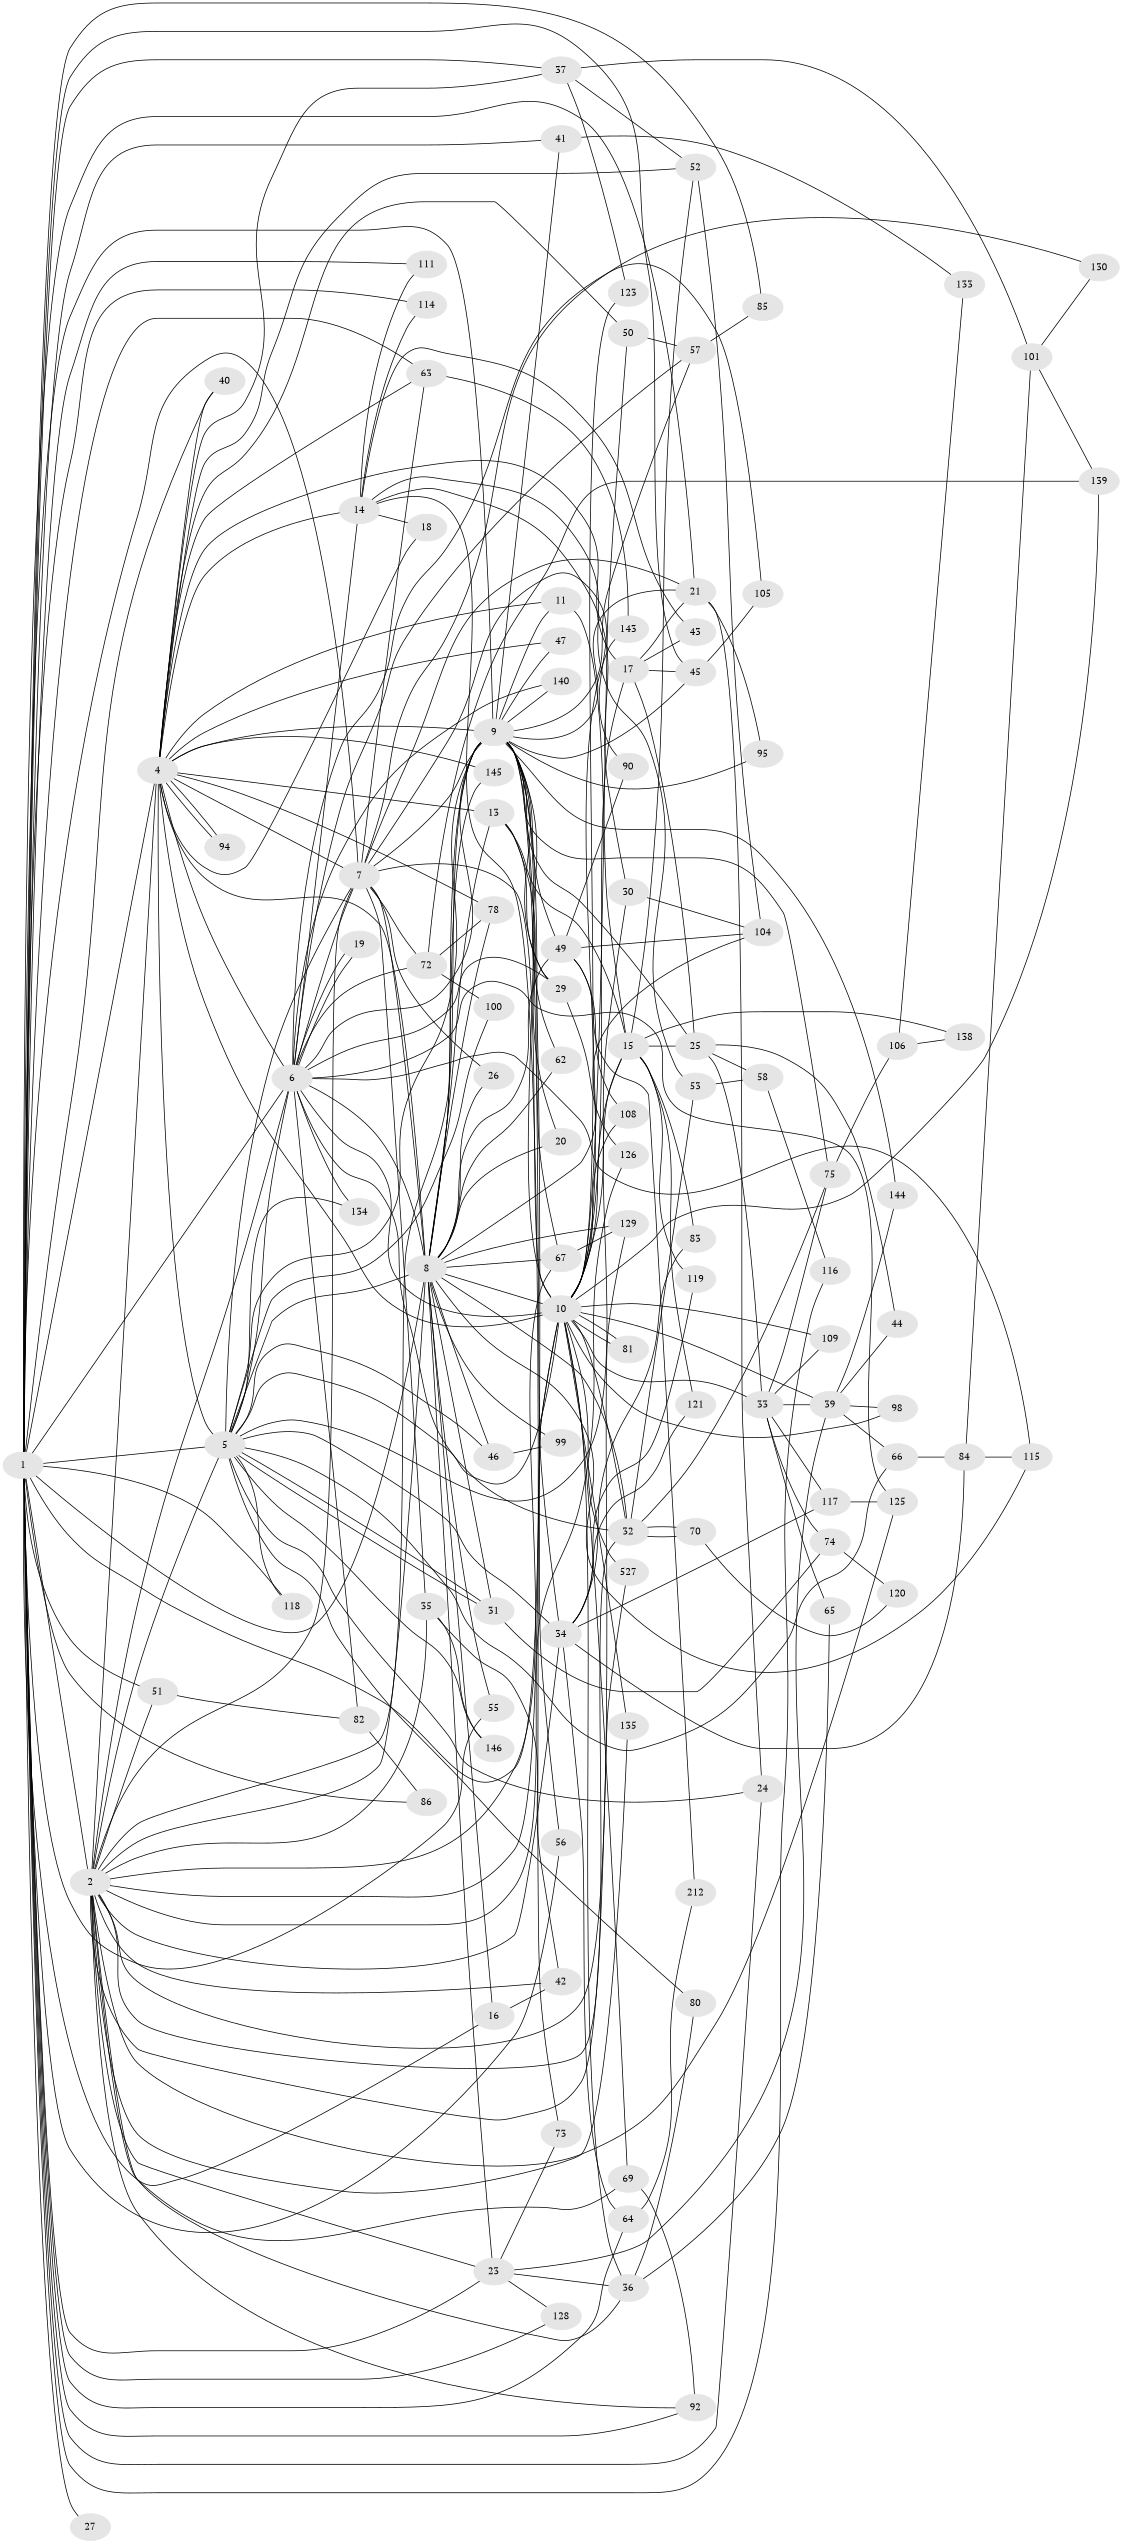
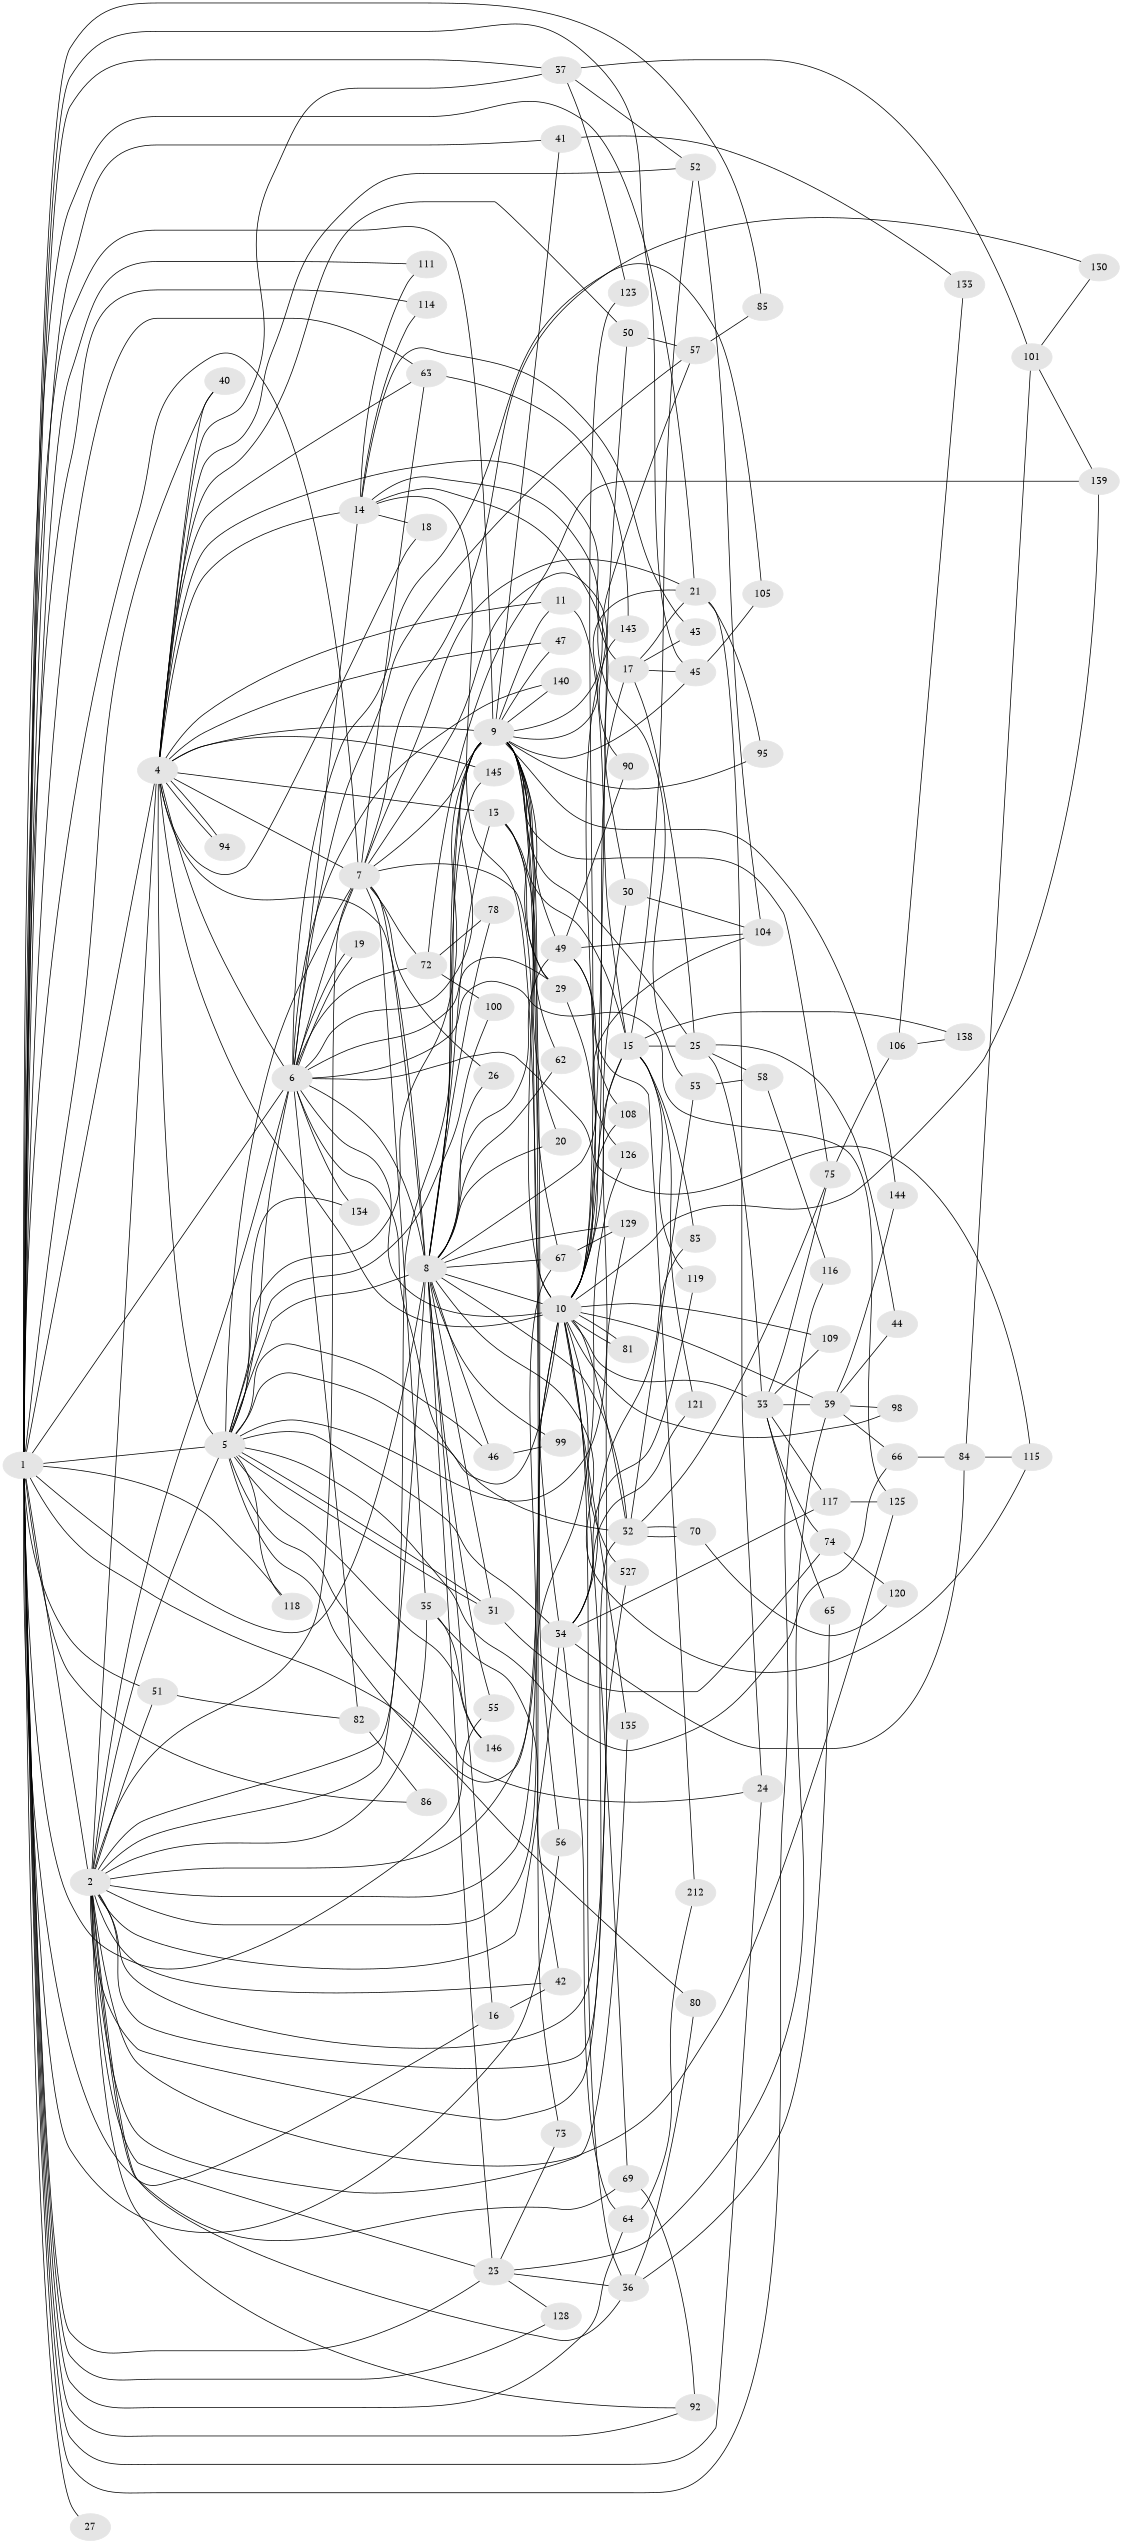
edge "4" -- "78": removed
